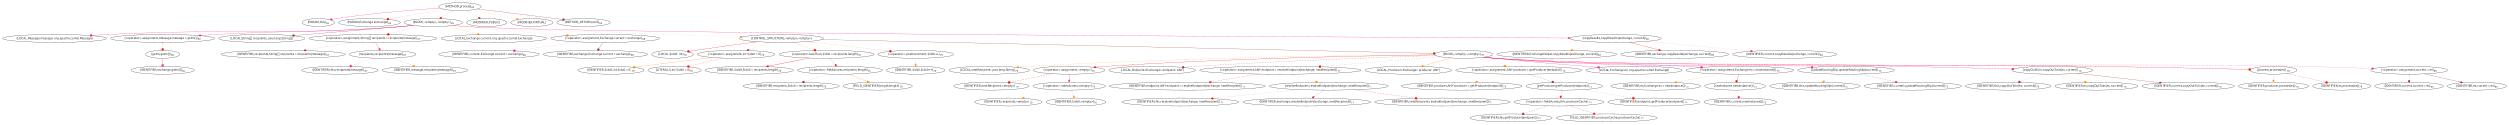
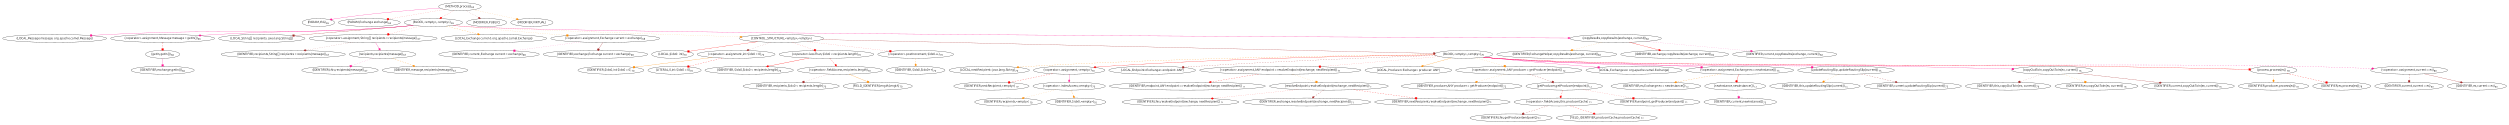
node "(METHOD_RETURN,void)": removed
